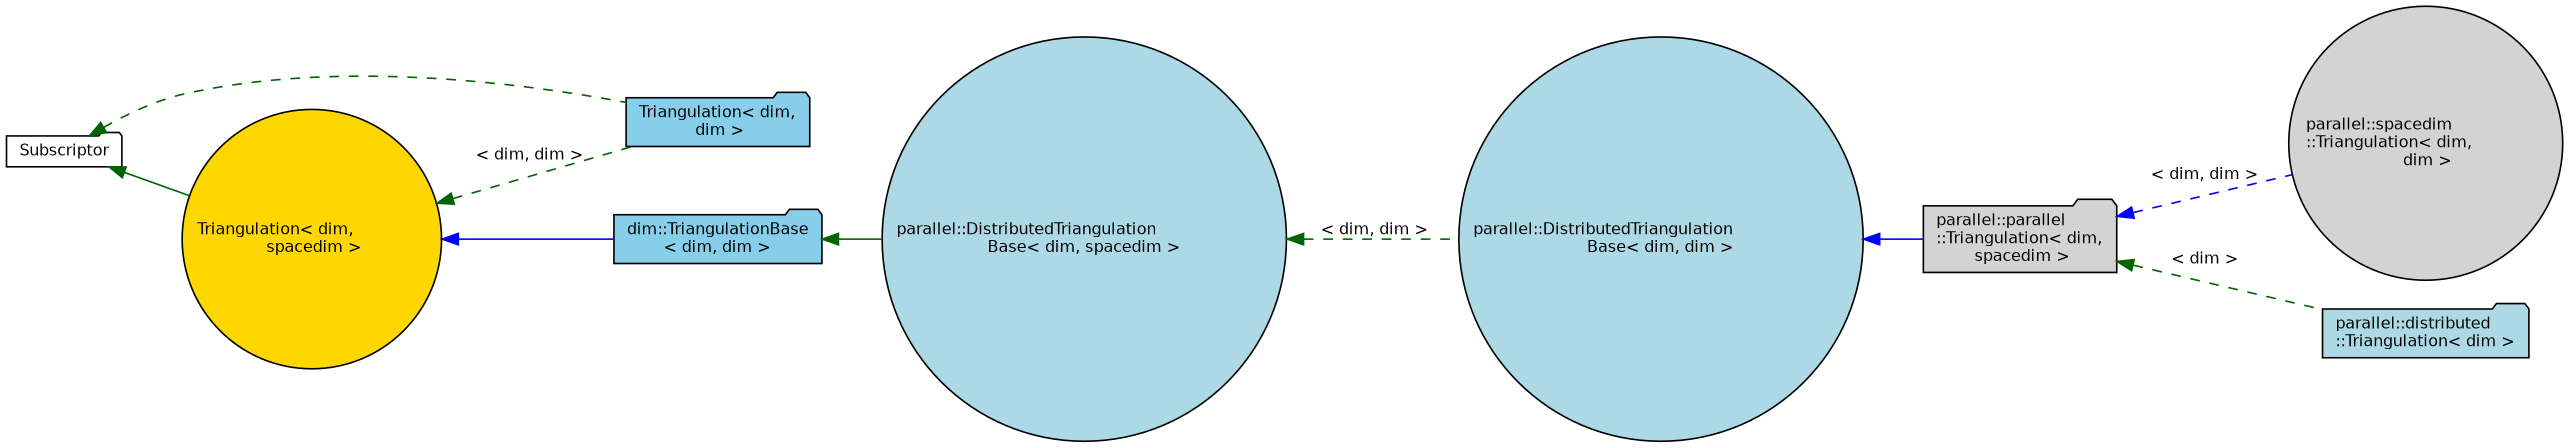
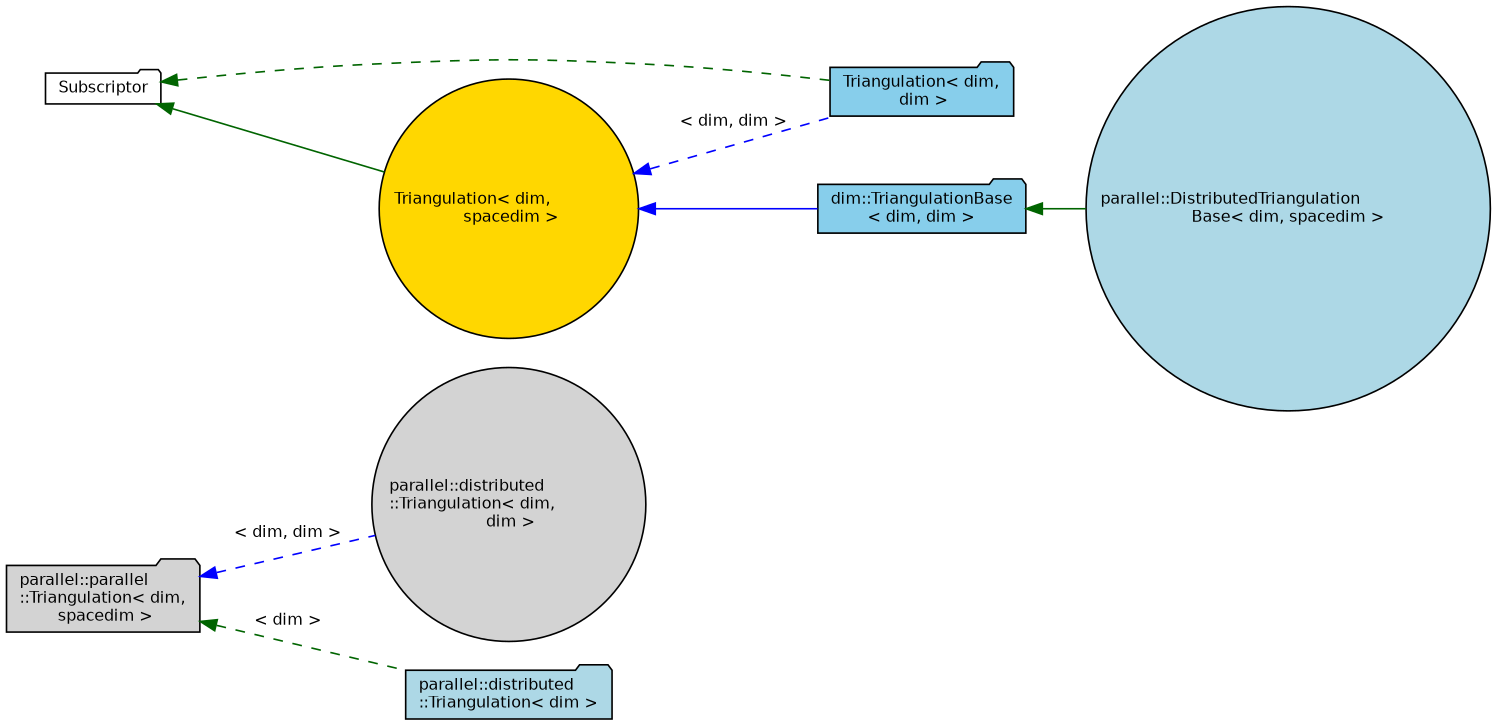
node "parallel::spacedim ::Triangulation< dim, dim >": label "parallel::spacedim ::Triangulation< dim, dim >" -> "parallel::distributed ::Triangulation< dim, dim >"
edge "Triangulation< dim, dim >" -> "Triangulation< dim, spacedim >": color darkgreen -> blue
node "parallel::DistributedTriangulation Base< dim, dim >": removed
